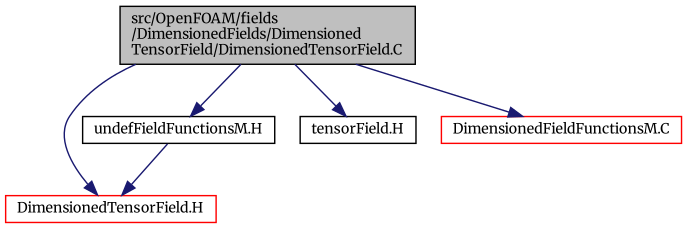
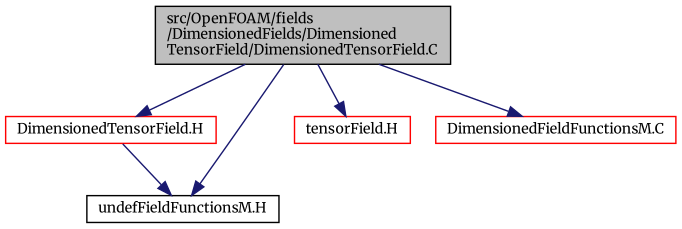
node "tensorField.H": color black -> red
edge "undefFieldFunctionsM.H" -> "DimensionedTensorField.H": reversed
